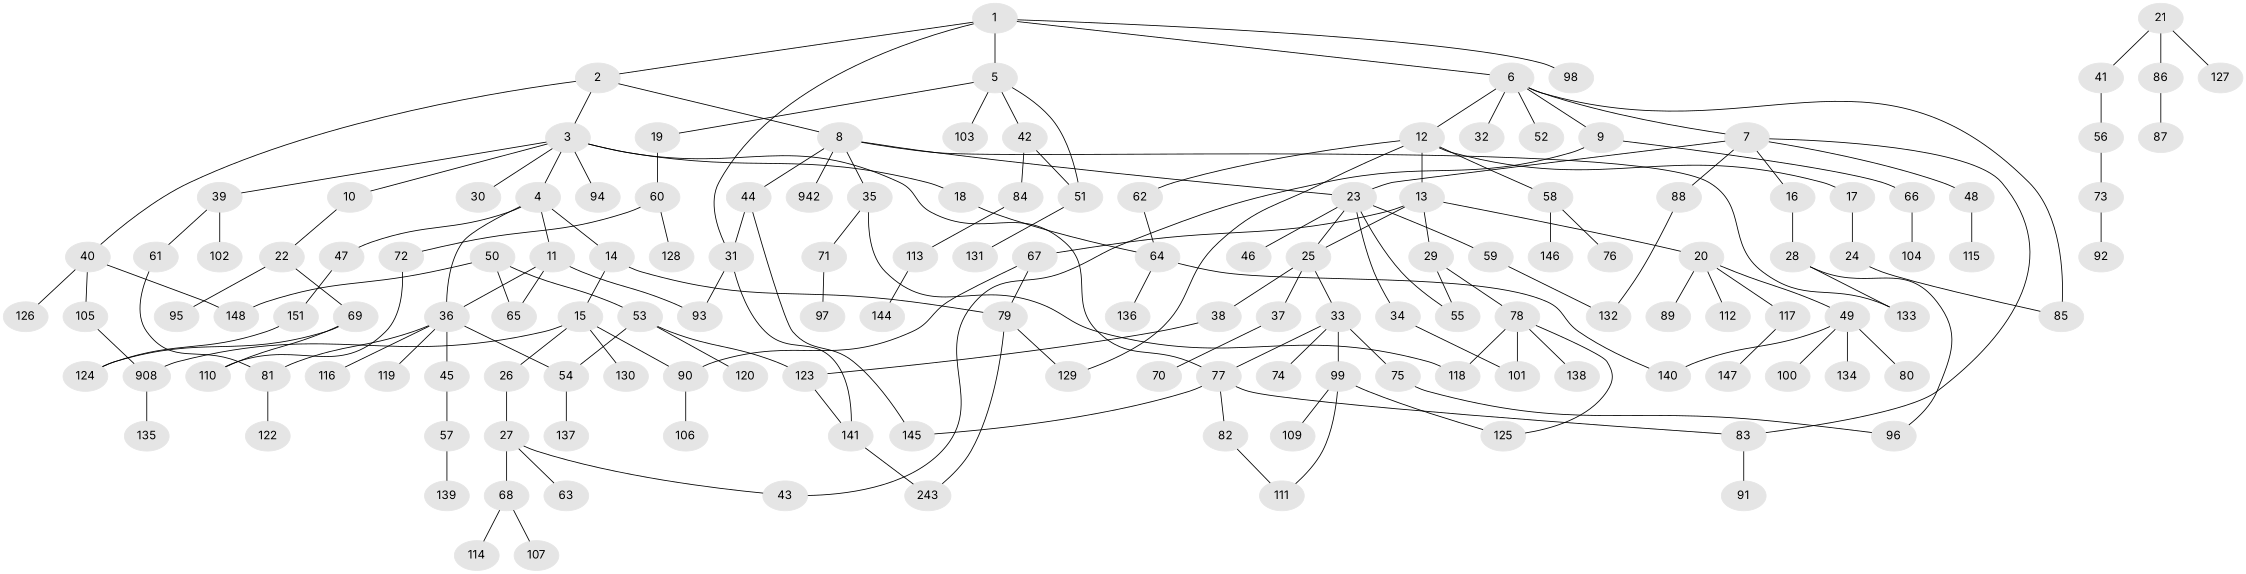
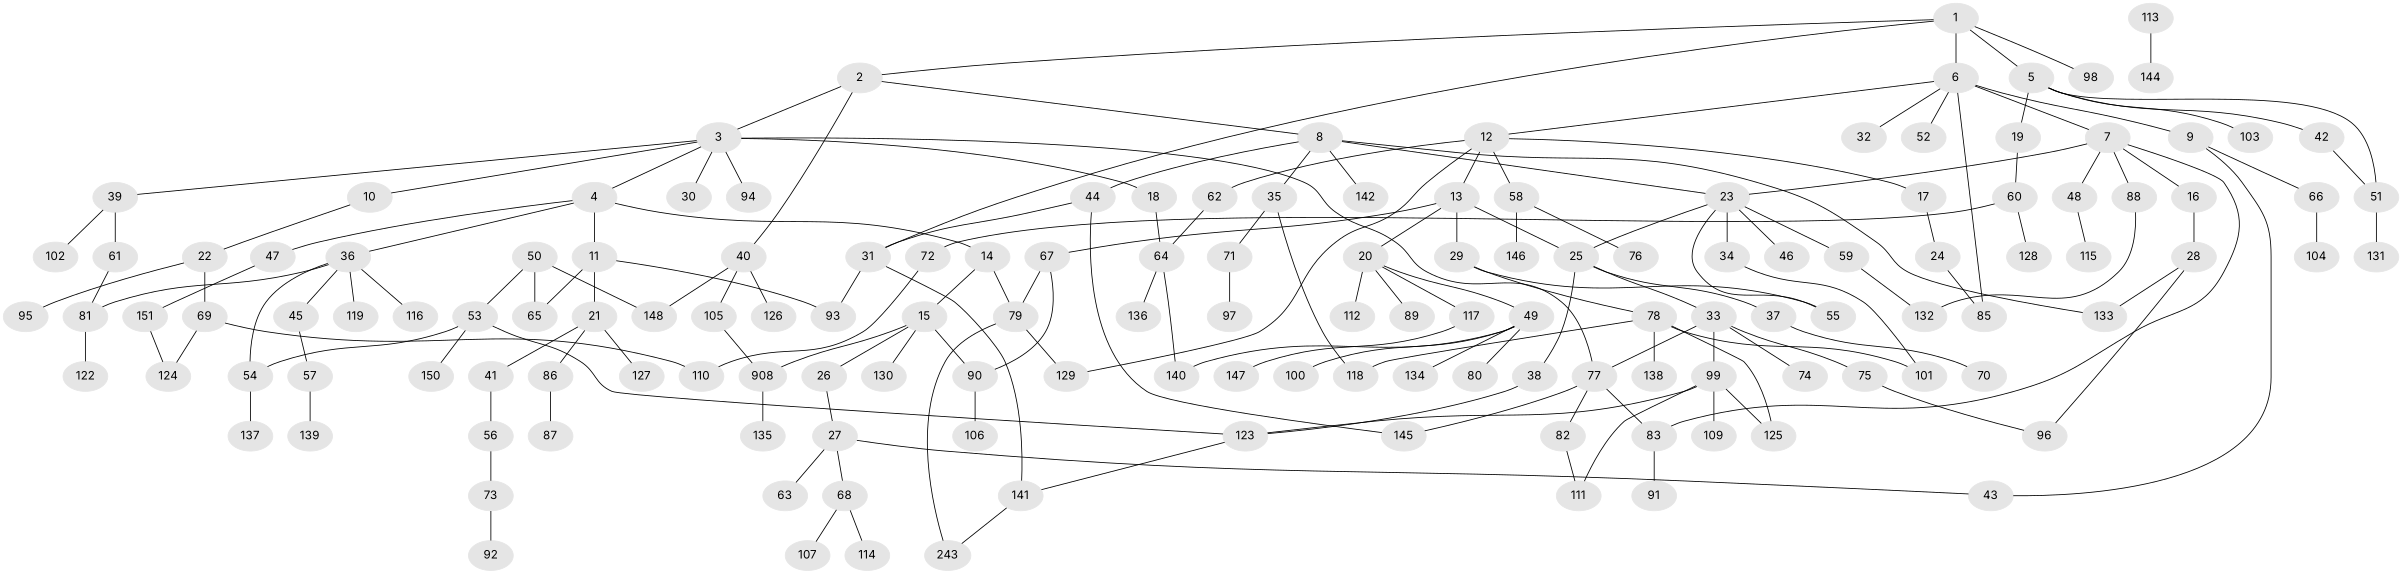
node "942": label "942" -> "142"
node "84": removed
edge "11" -- "36": now "11" -- "21"
node "120": label "120" -> "150"
edge "99" -- "123": added
